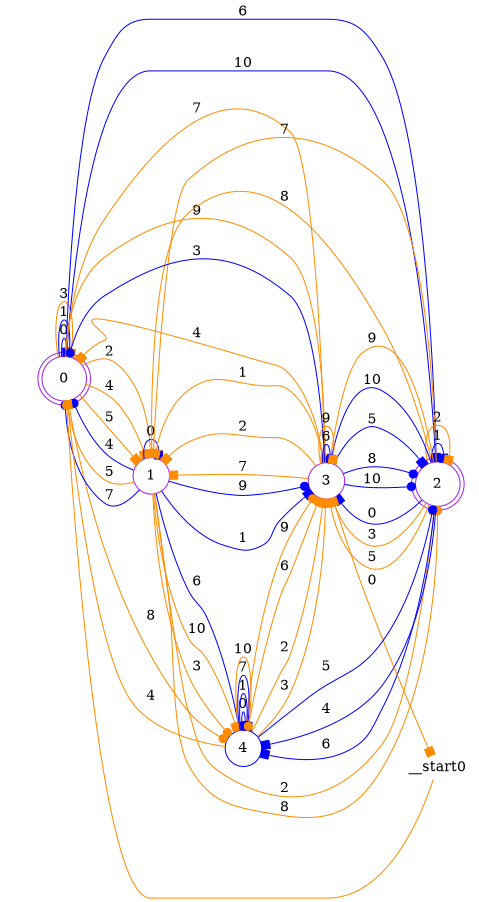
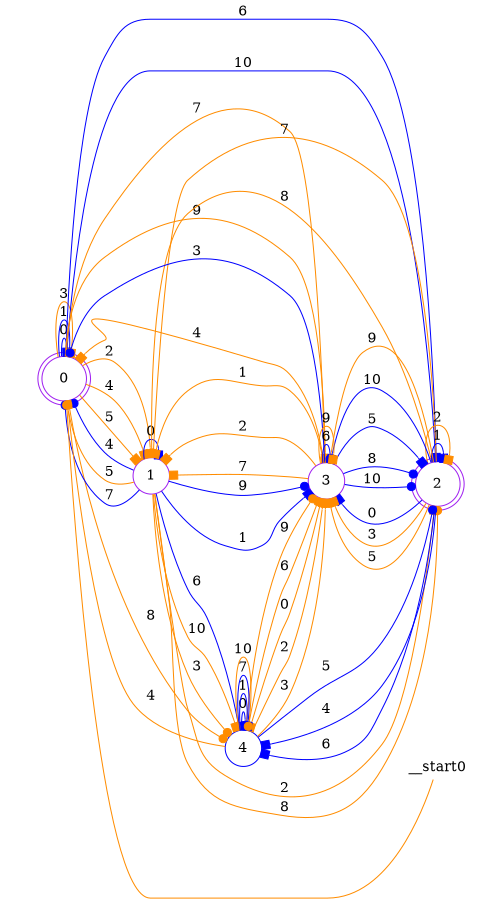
edge "4" -> "0": arrowhead box -> dot
edge "3" -> "__start0": now "3" -> "4"
